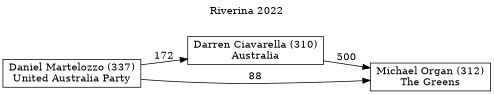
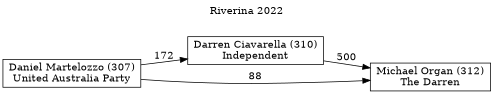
node "Darren Ciavarella (310) Australia": label "Darren Ciavarella (310) Australia" -> "Darren Ciavarella (310) Independent"
node "Daniel Martelozzo (337) United Australia Party": label "Daniel Martelozzo (337) United Australia Party" -> "Daniel Martelozzo (307) United Australia Party"
node "Michael Organ (312) The Greens": label "Michael Organ (312) The Greens" -> "Michael Organ (312) The Darren"
